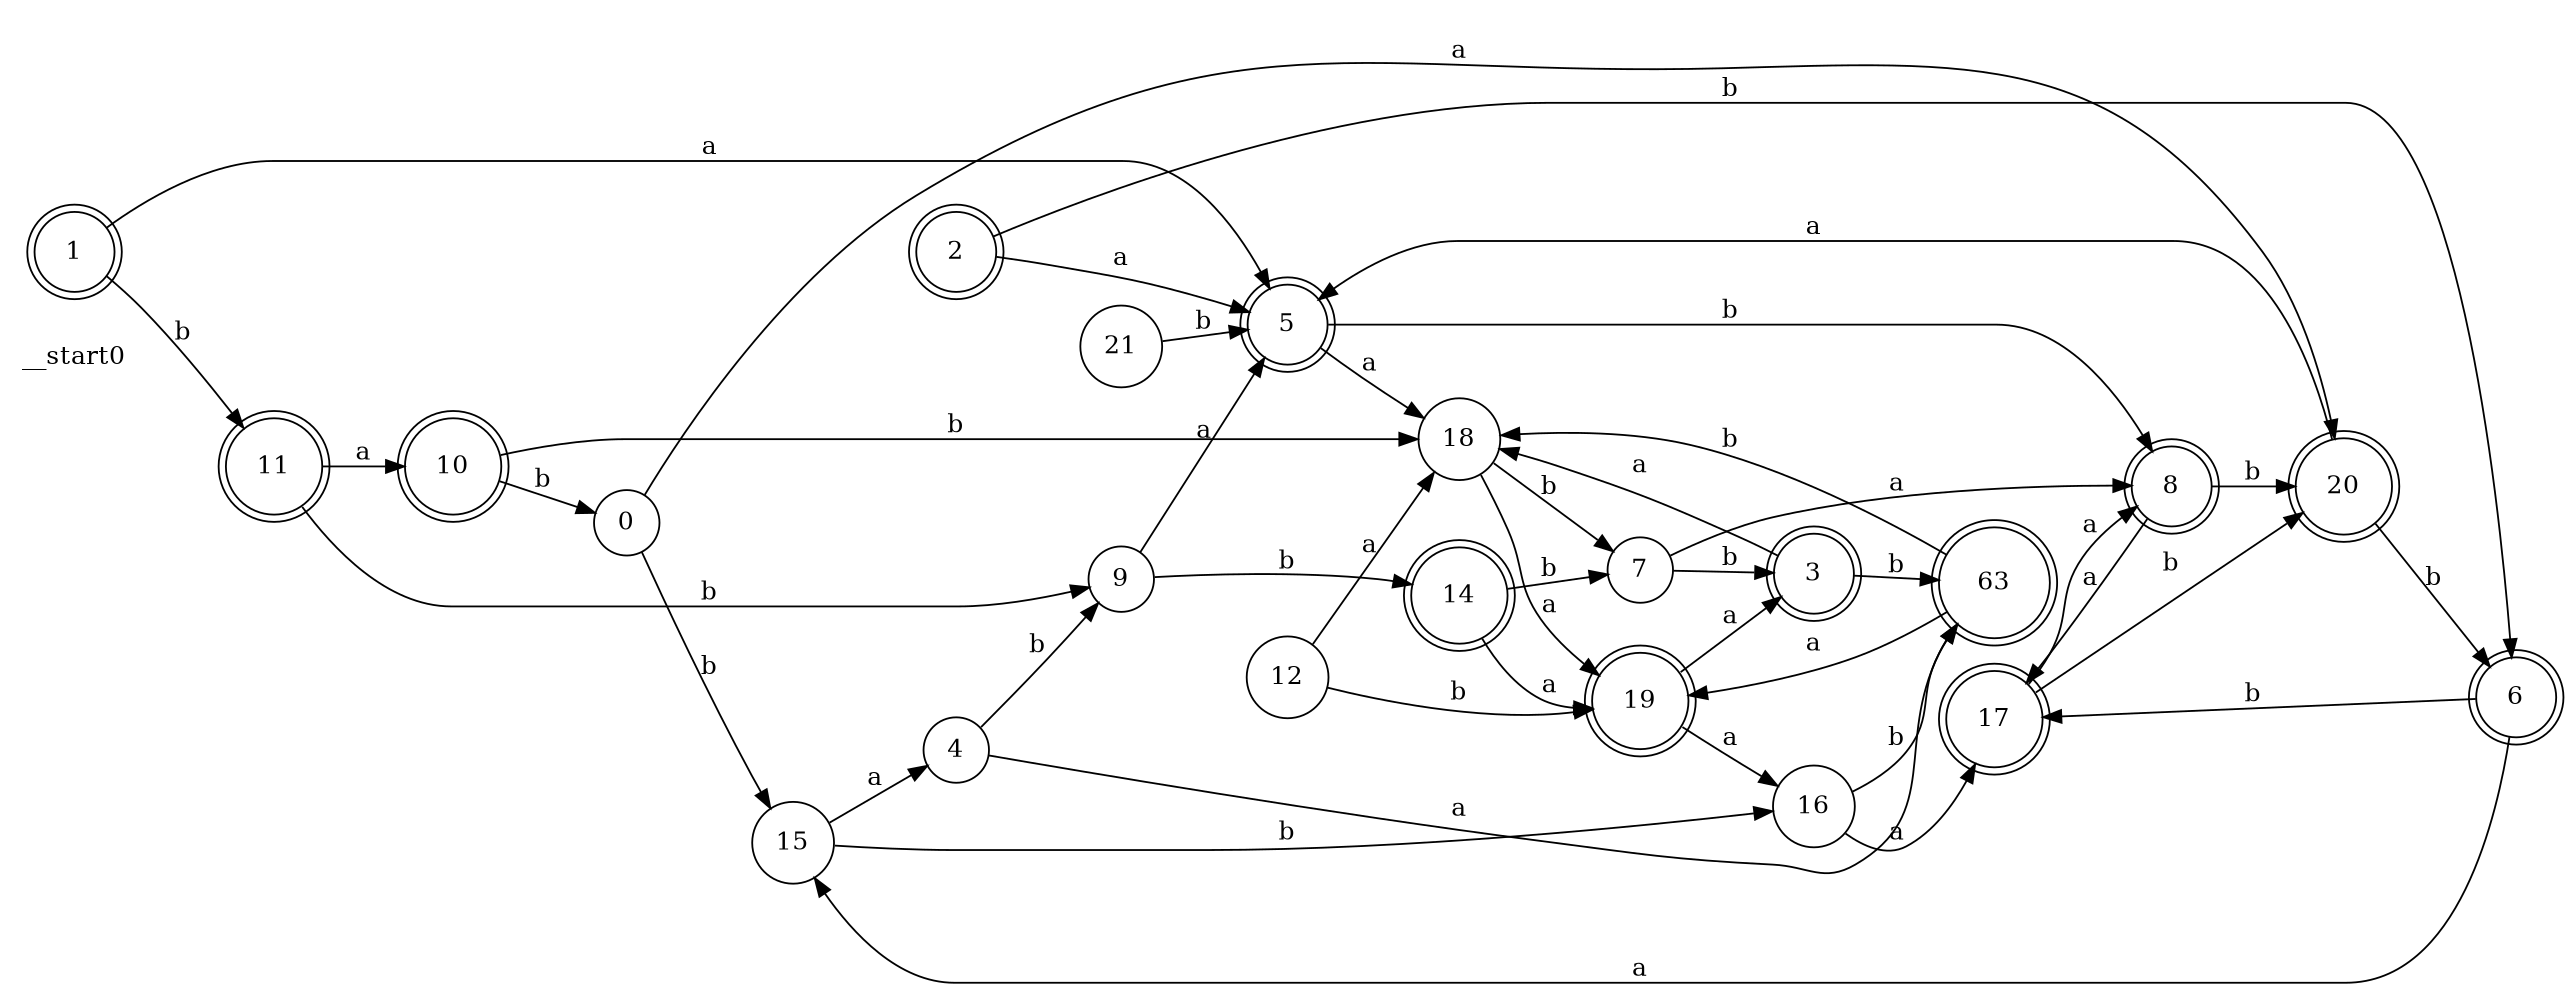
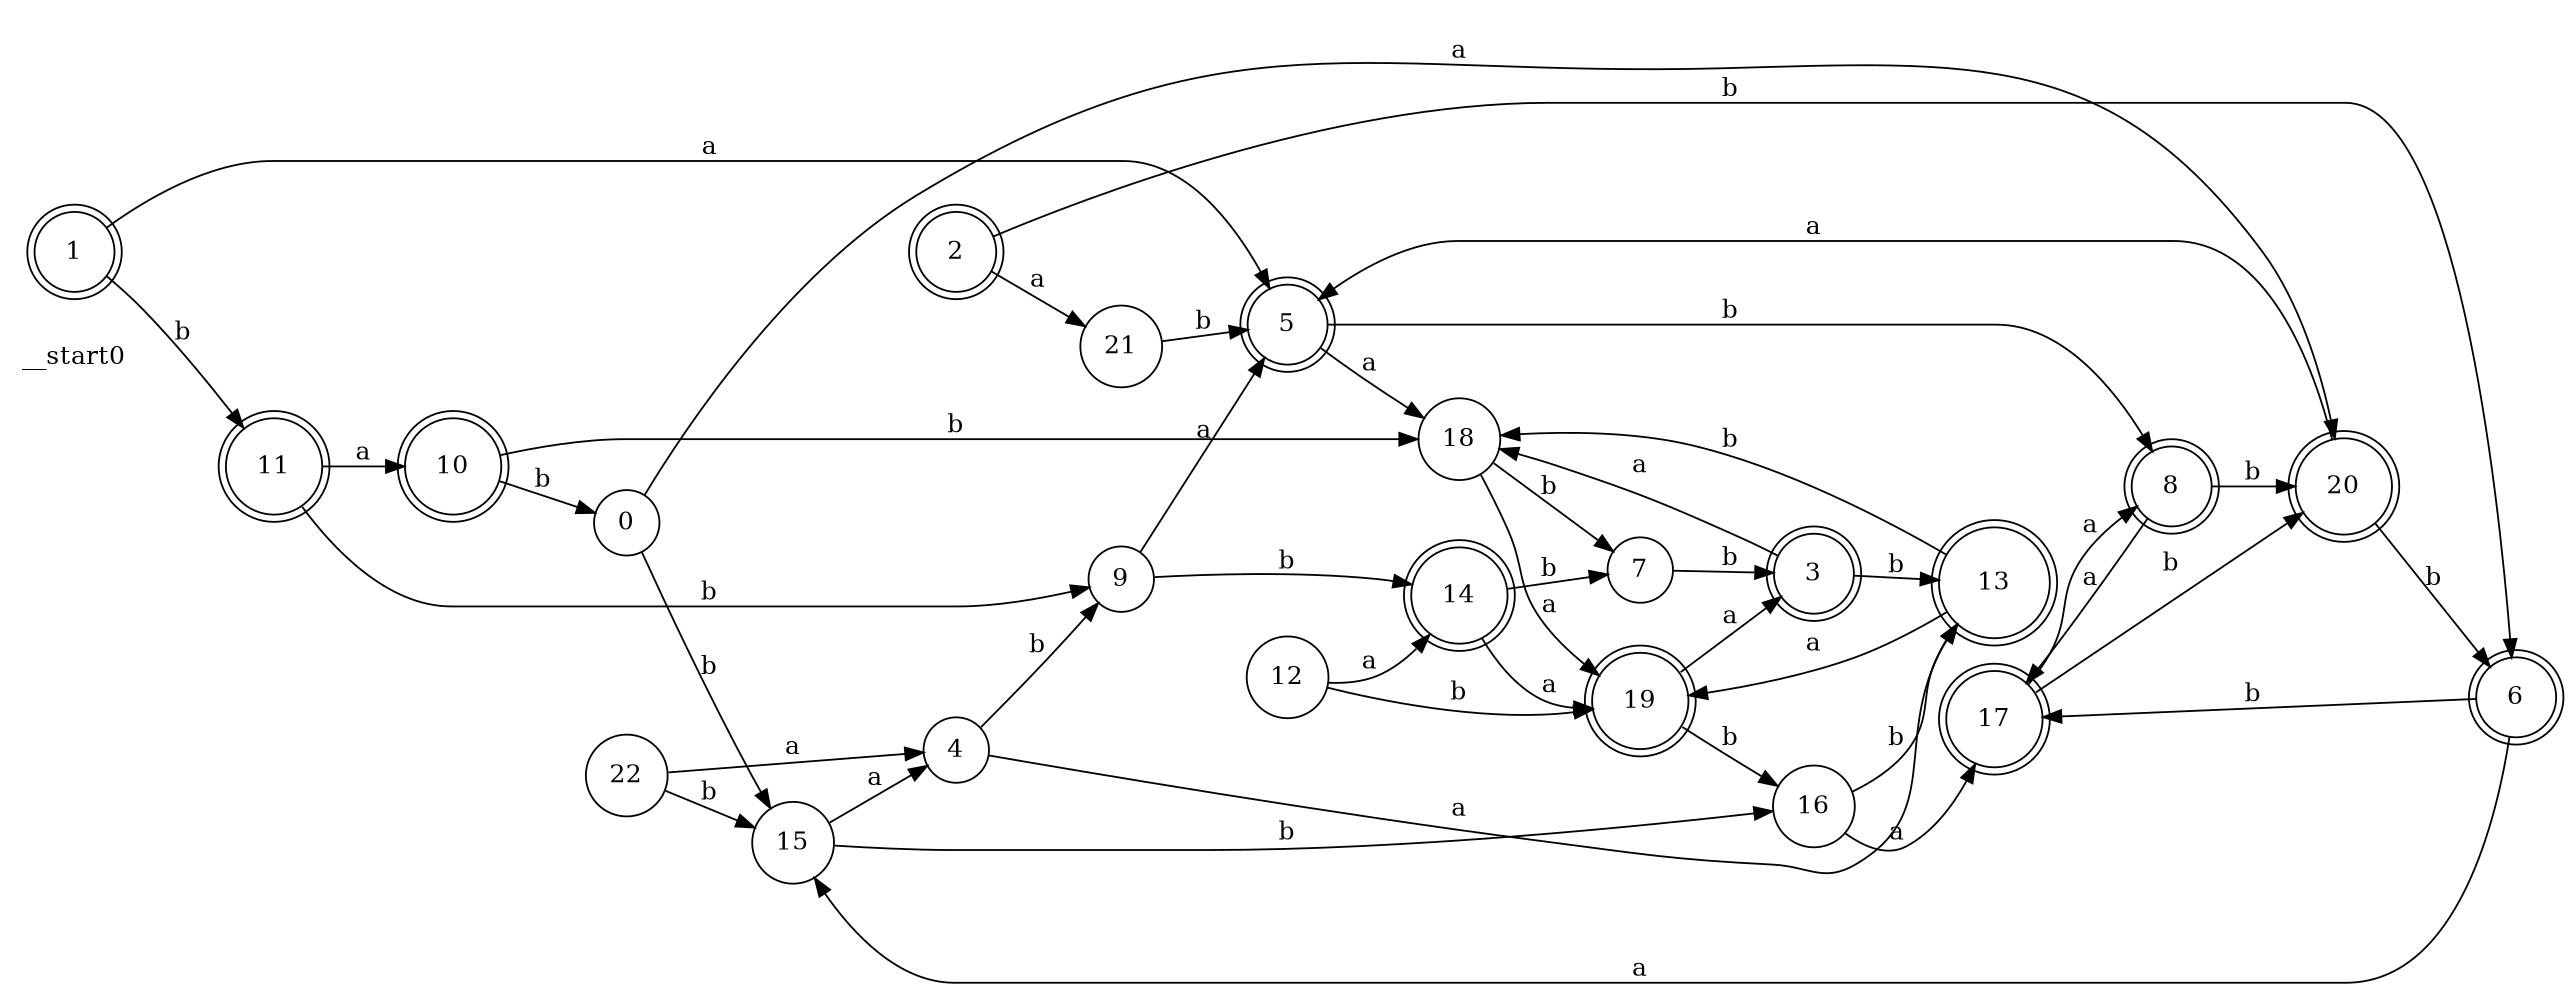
edge "2" -> "5": now "2" -> "21"
edge "7" -> "8": removed, label "a"
edge "12" -> "18": now "12" -> "14"
node "63": label "63" -> "13"
edge "19" -> "16": label "a" -> "b"
node "22": added
